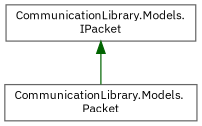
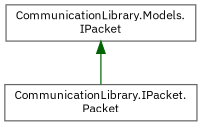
node "CommunicationLibrary.Models. Packet": label "CommunicationLibrary.Models. Packet" -> "CommunicationLibrary.IPacket. Packet"
